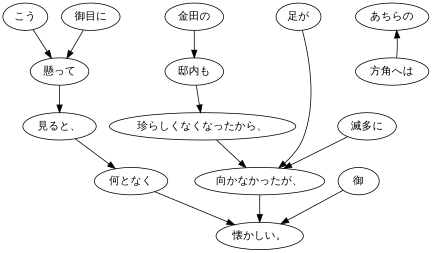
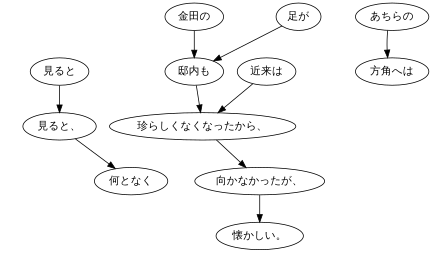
node "こう": removed
node "御目に": removed
edge "方角へは" -> "あちらの": reversed
node "懸って": label "懸って" -> "見ると"
node "近来は": added
edge "足が" -> "向かなかったが、": now "足が" -> "邸内も"
node "滅多に": removed
node "御": removed
edge "何となく" -> "懐かしい。": removed
